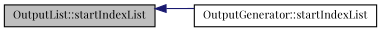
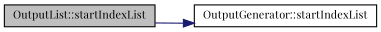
edge "OutputGenerator::startIndexList" -> "OutputList::startIndexList": reversed
